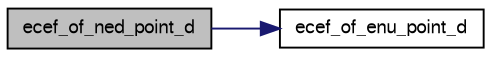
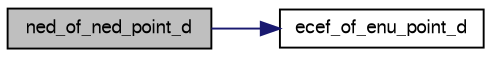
node "ecef_of_ned_point_d": label "ecef_of_ned_point_d" -> "ned_of_ned_point_d"
